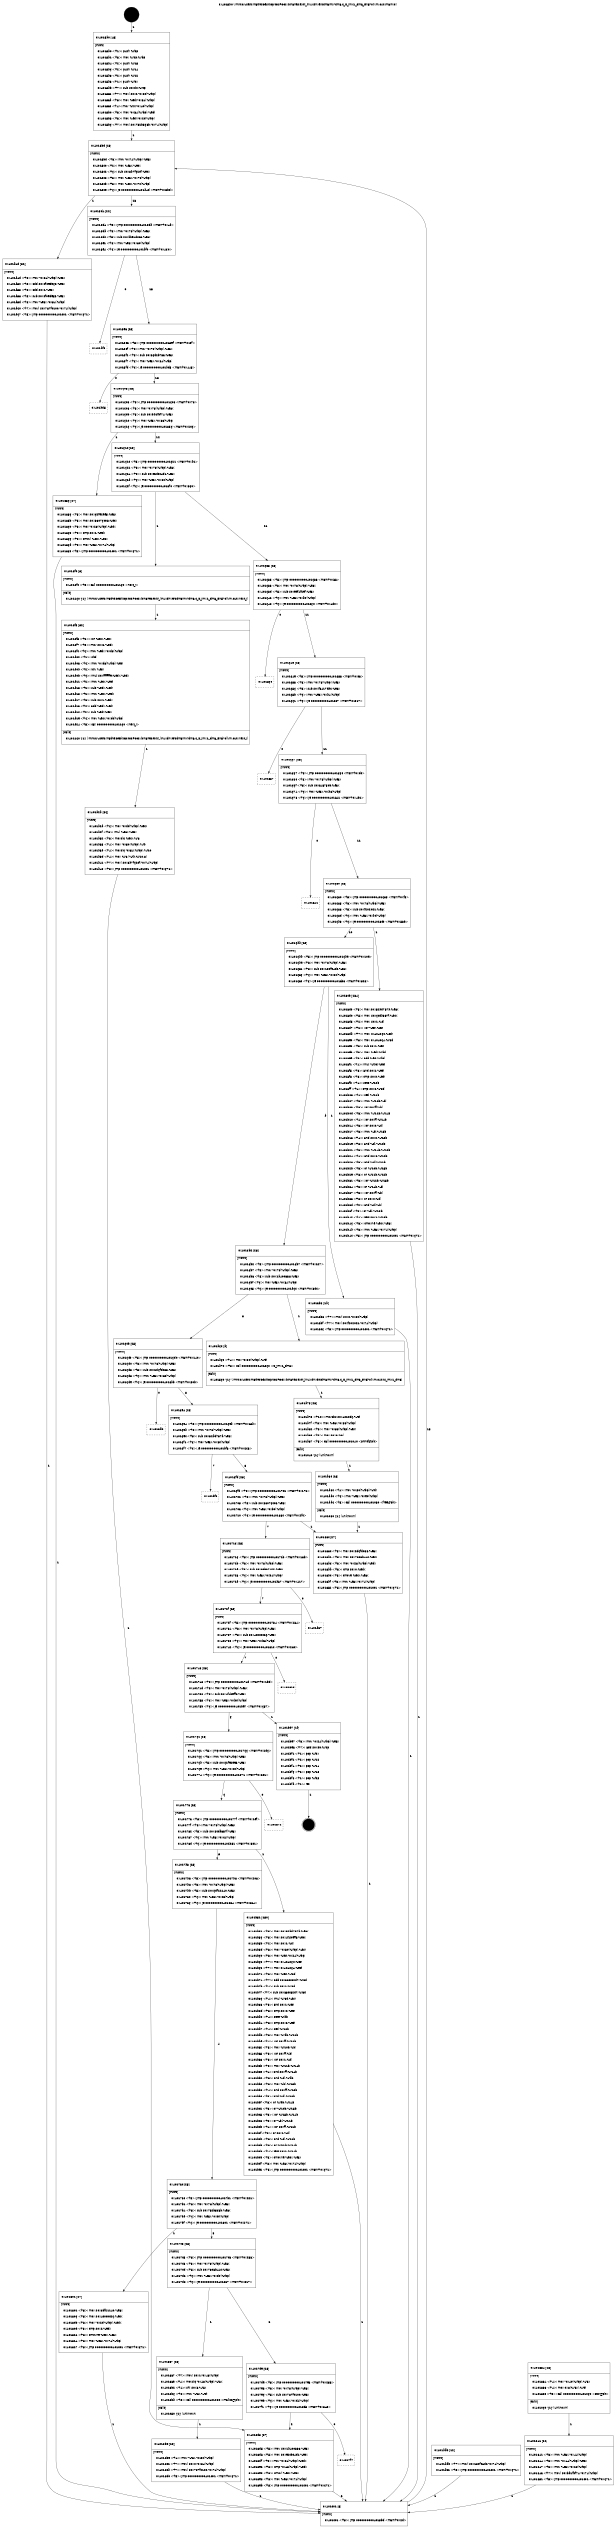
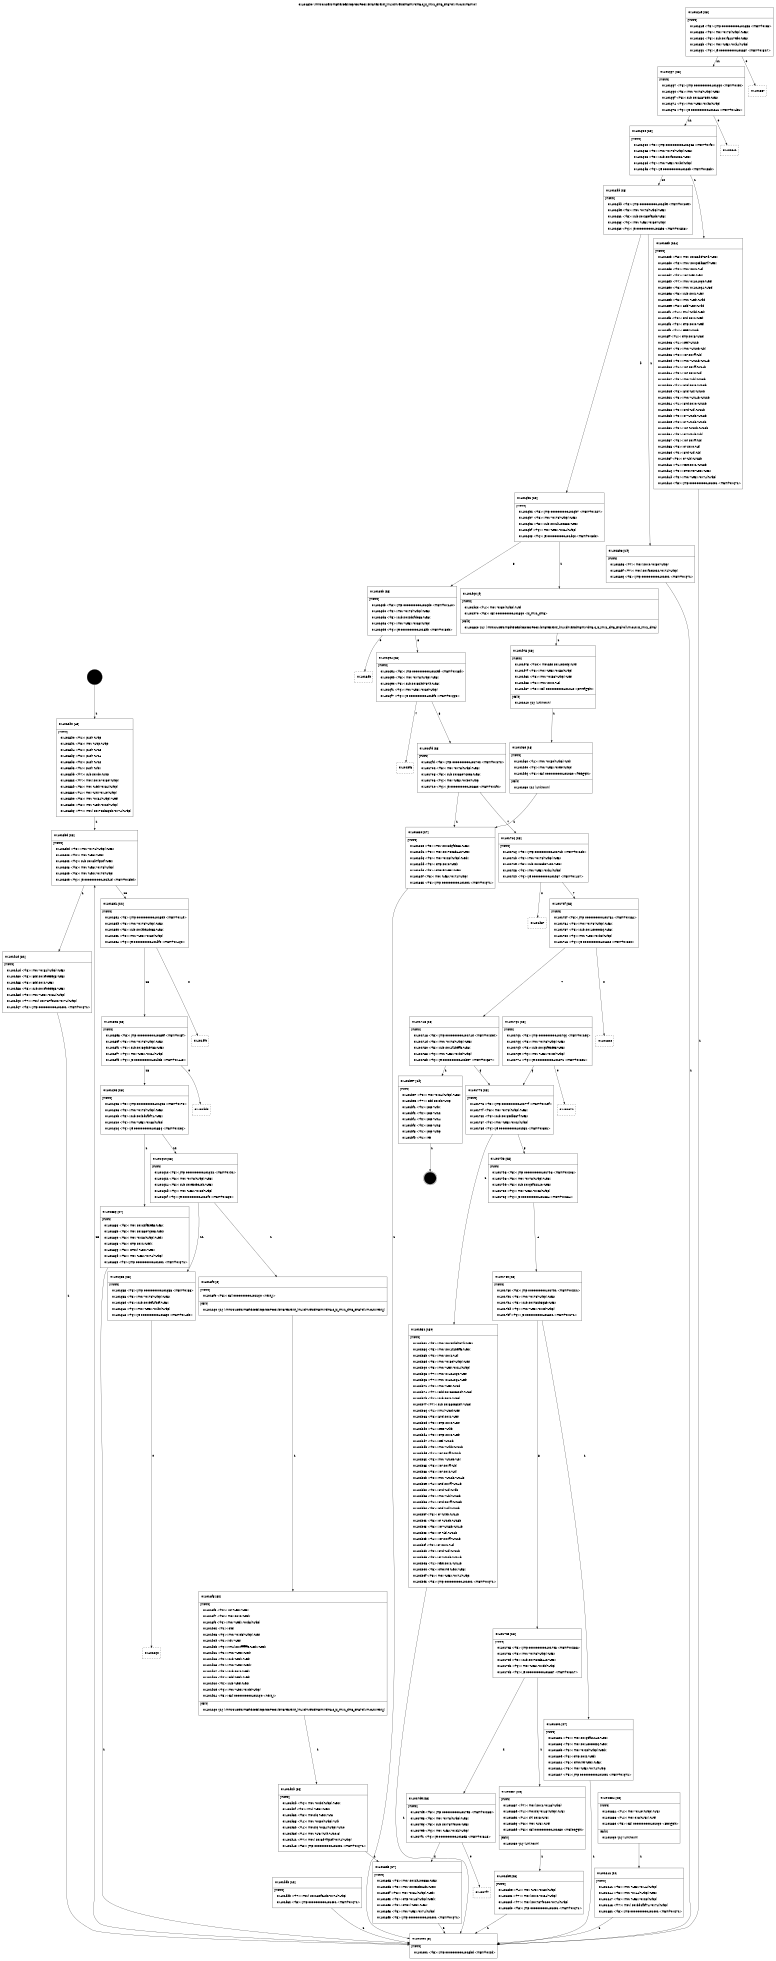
edge "0x401635 [25]" -> "0x40164e [25]": removed, label "11"
edge "0x401748 [25]" -> "0x401761 [25]": now "0x401748 [25]" -> "0x40177a [25]"
